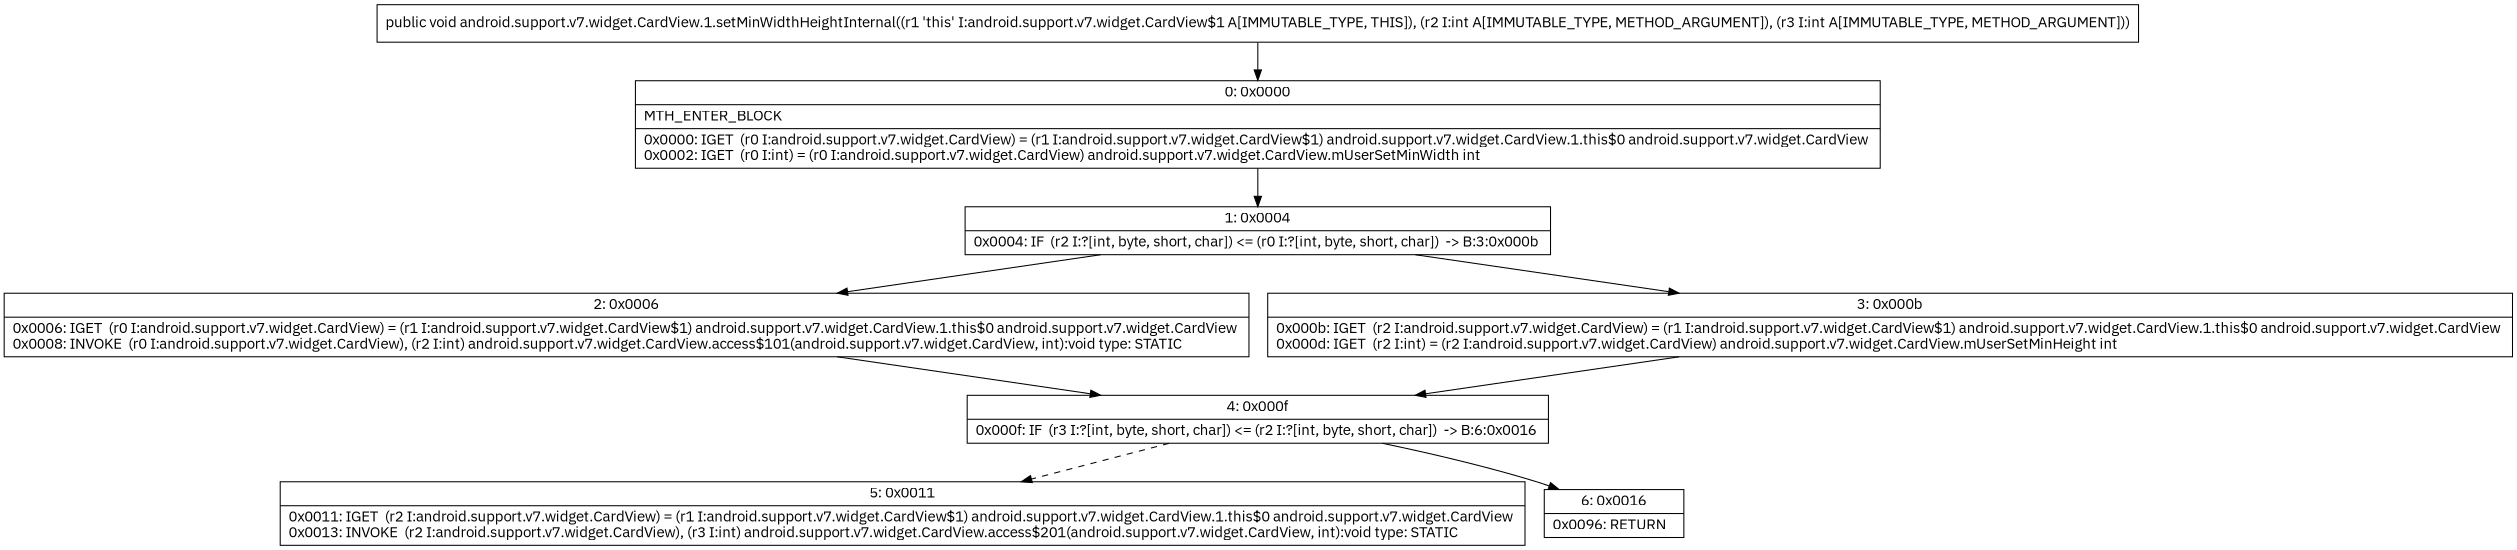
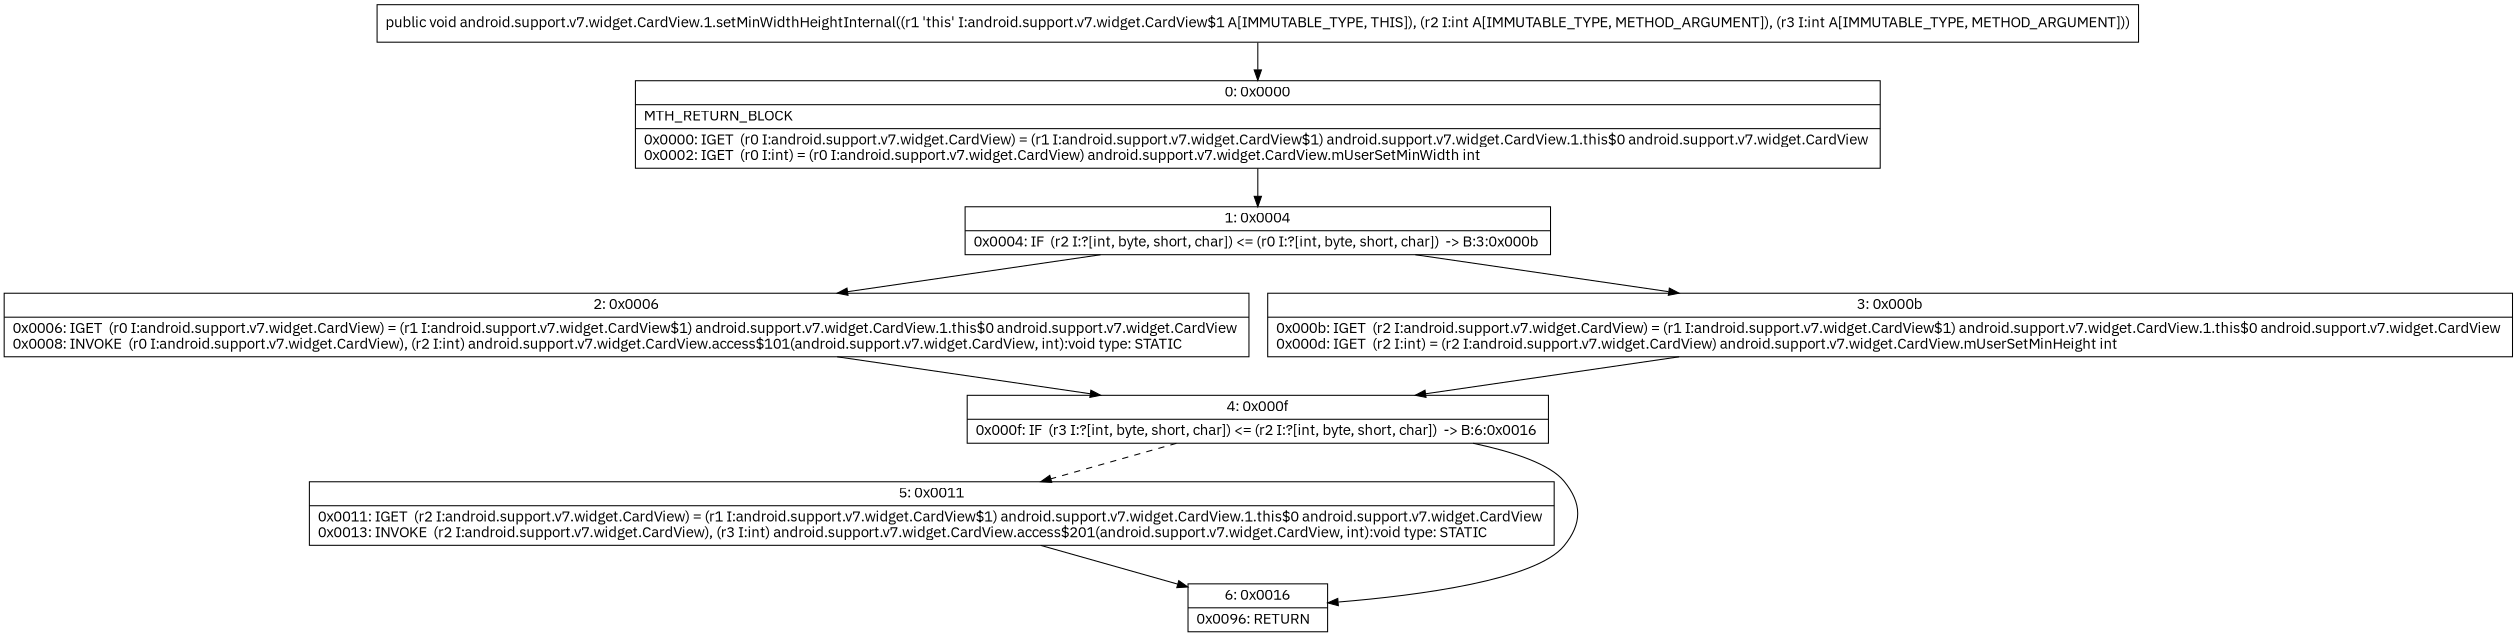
node "0: 0x0000": text "MTH_ENTER_BLOCK" -> "MTH_RETURN_BLOCK"
edge "5: 0x0011" -> "6: 0x0016": added
